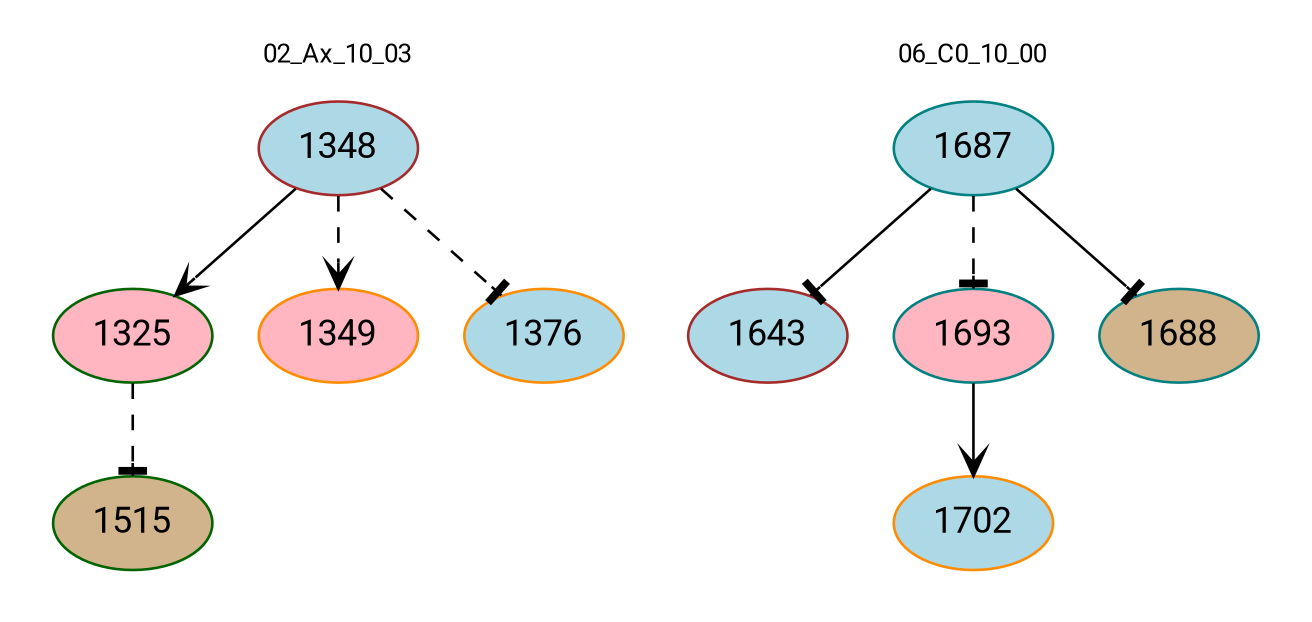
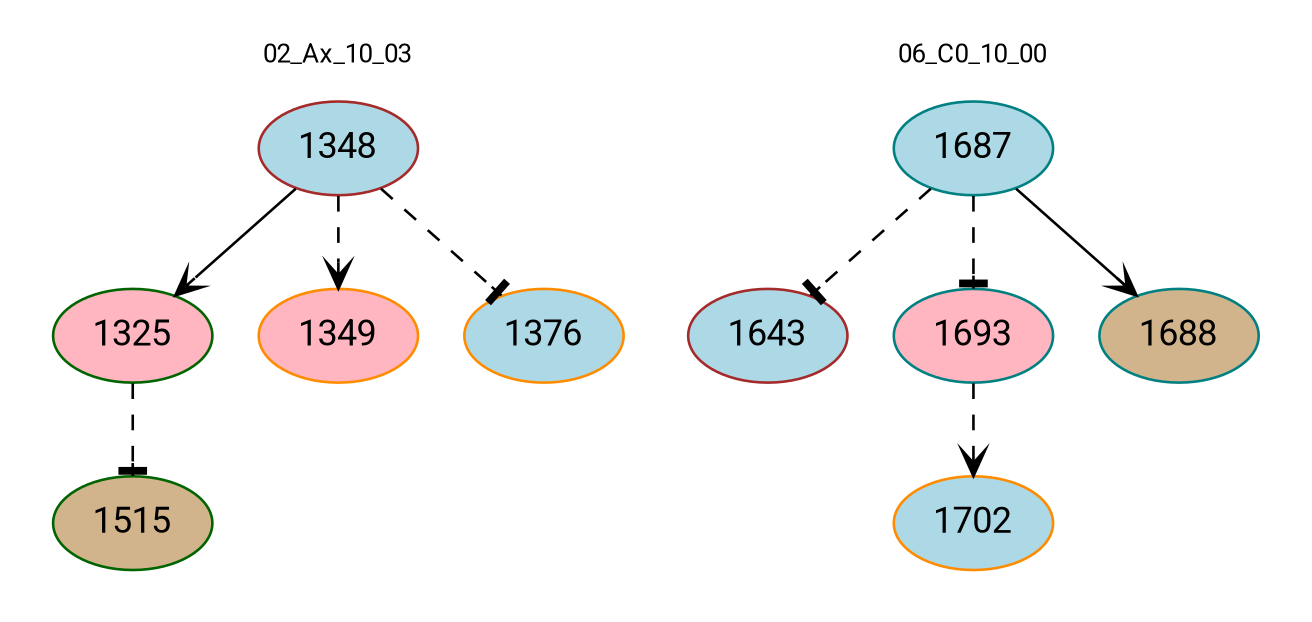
edge "1687" -> "1643": style solid -> dashed
edge "1687" -> "1688": arrowhead tee -> vee
edge "1693" -> "1702": style solid -> dashed
